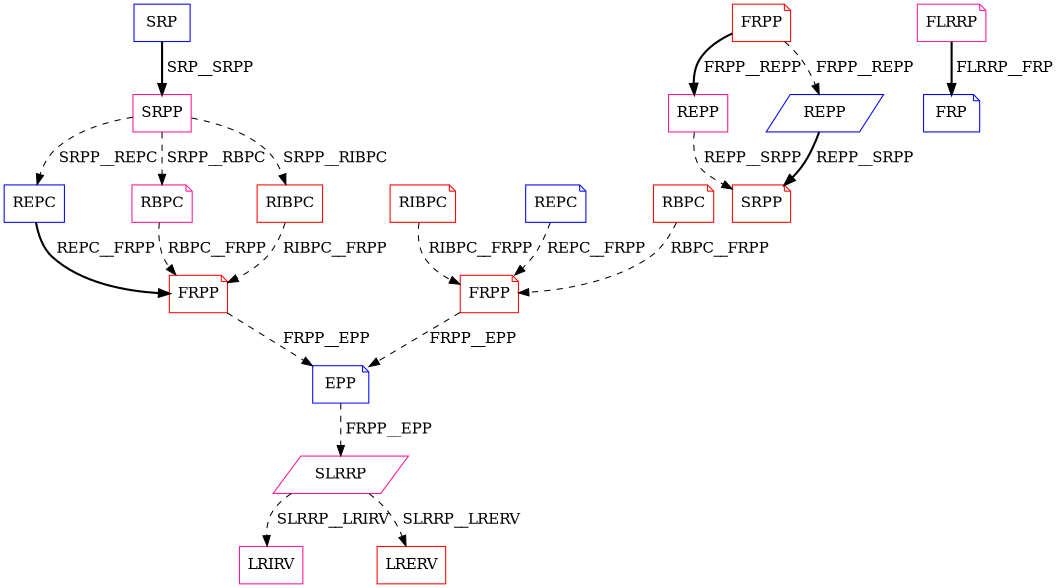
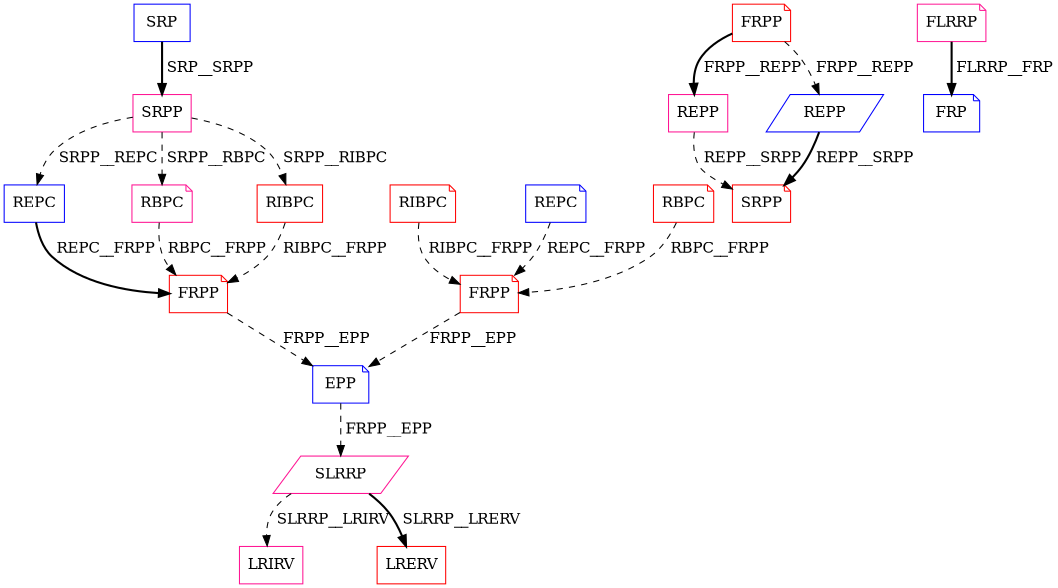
edge "SLRRP" -> "LRERV": style dashed -> bold
